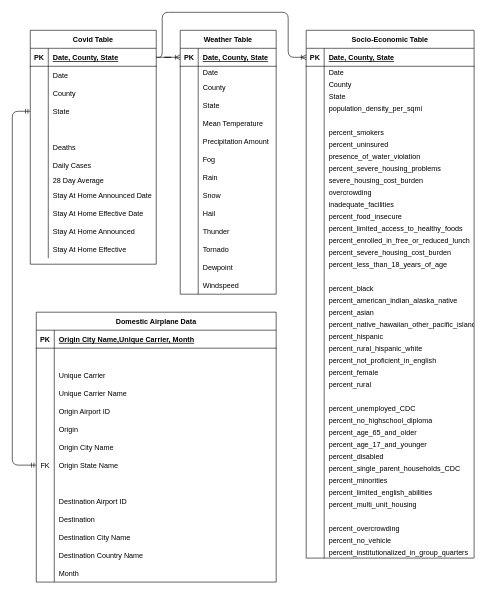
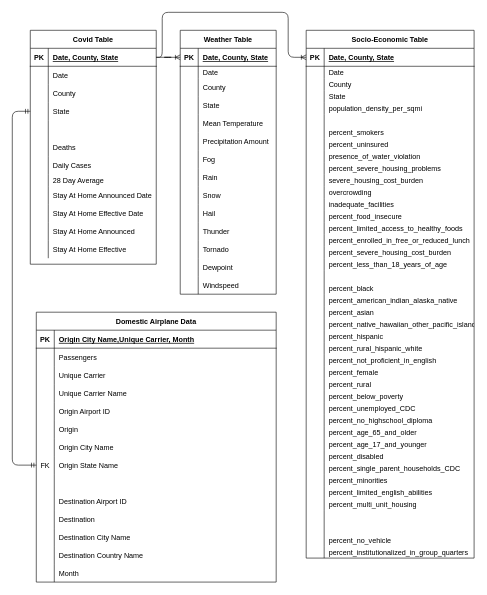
node "Passengers": added
node "percent_below_poverty": added
node "percent_overcrowding": removed
